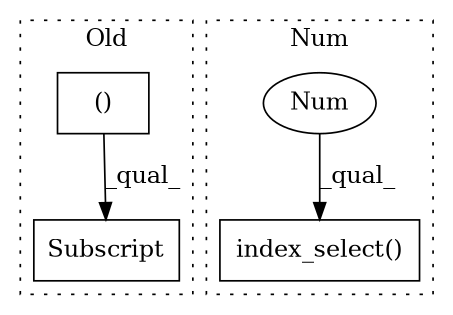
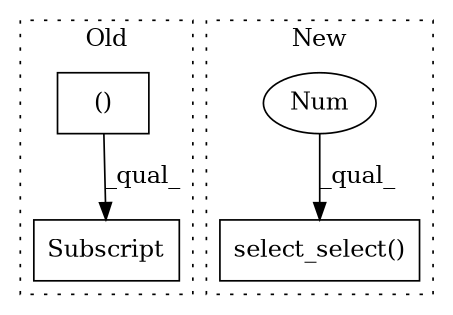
cluster "Num": label "Num" -> "New"
node "index_select()": label "index_select()" -> "select_select()"
